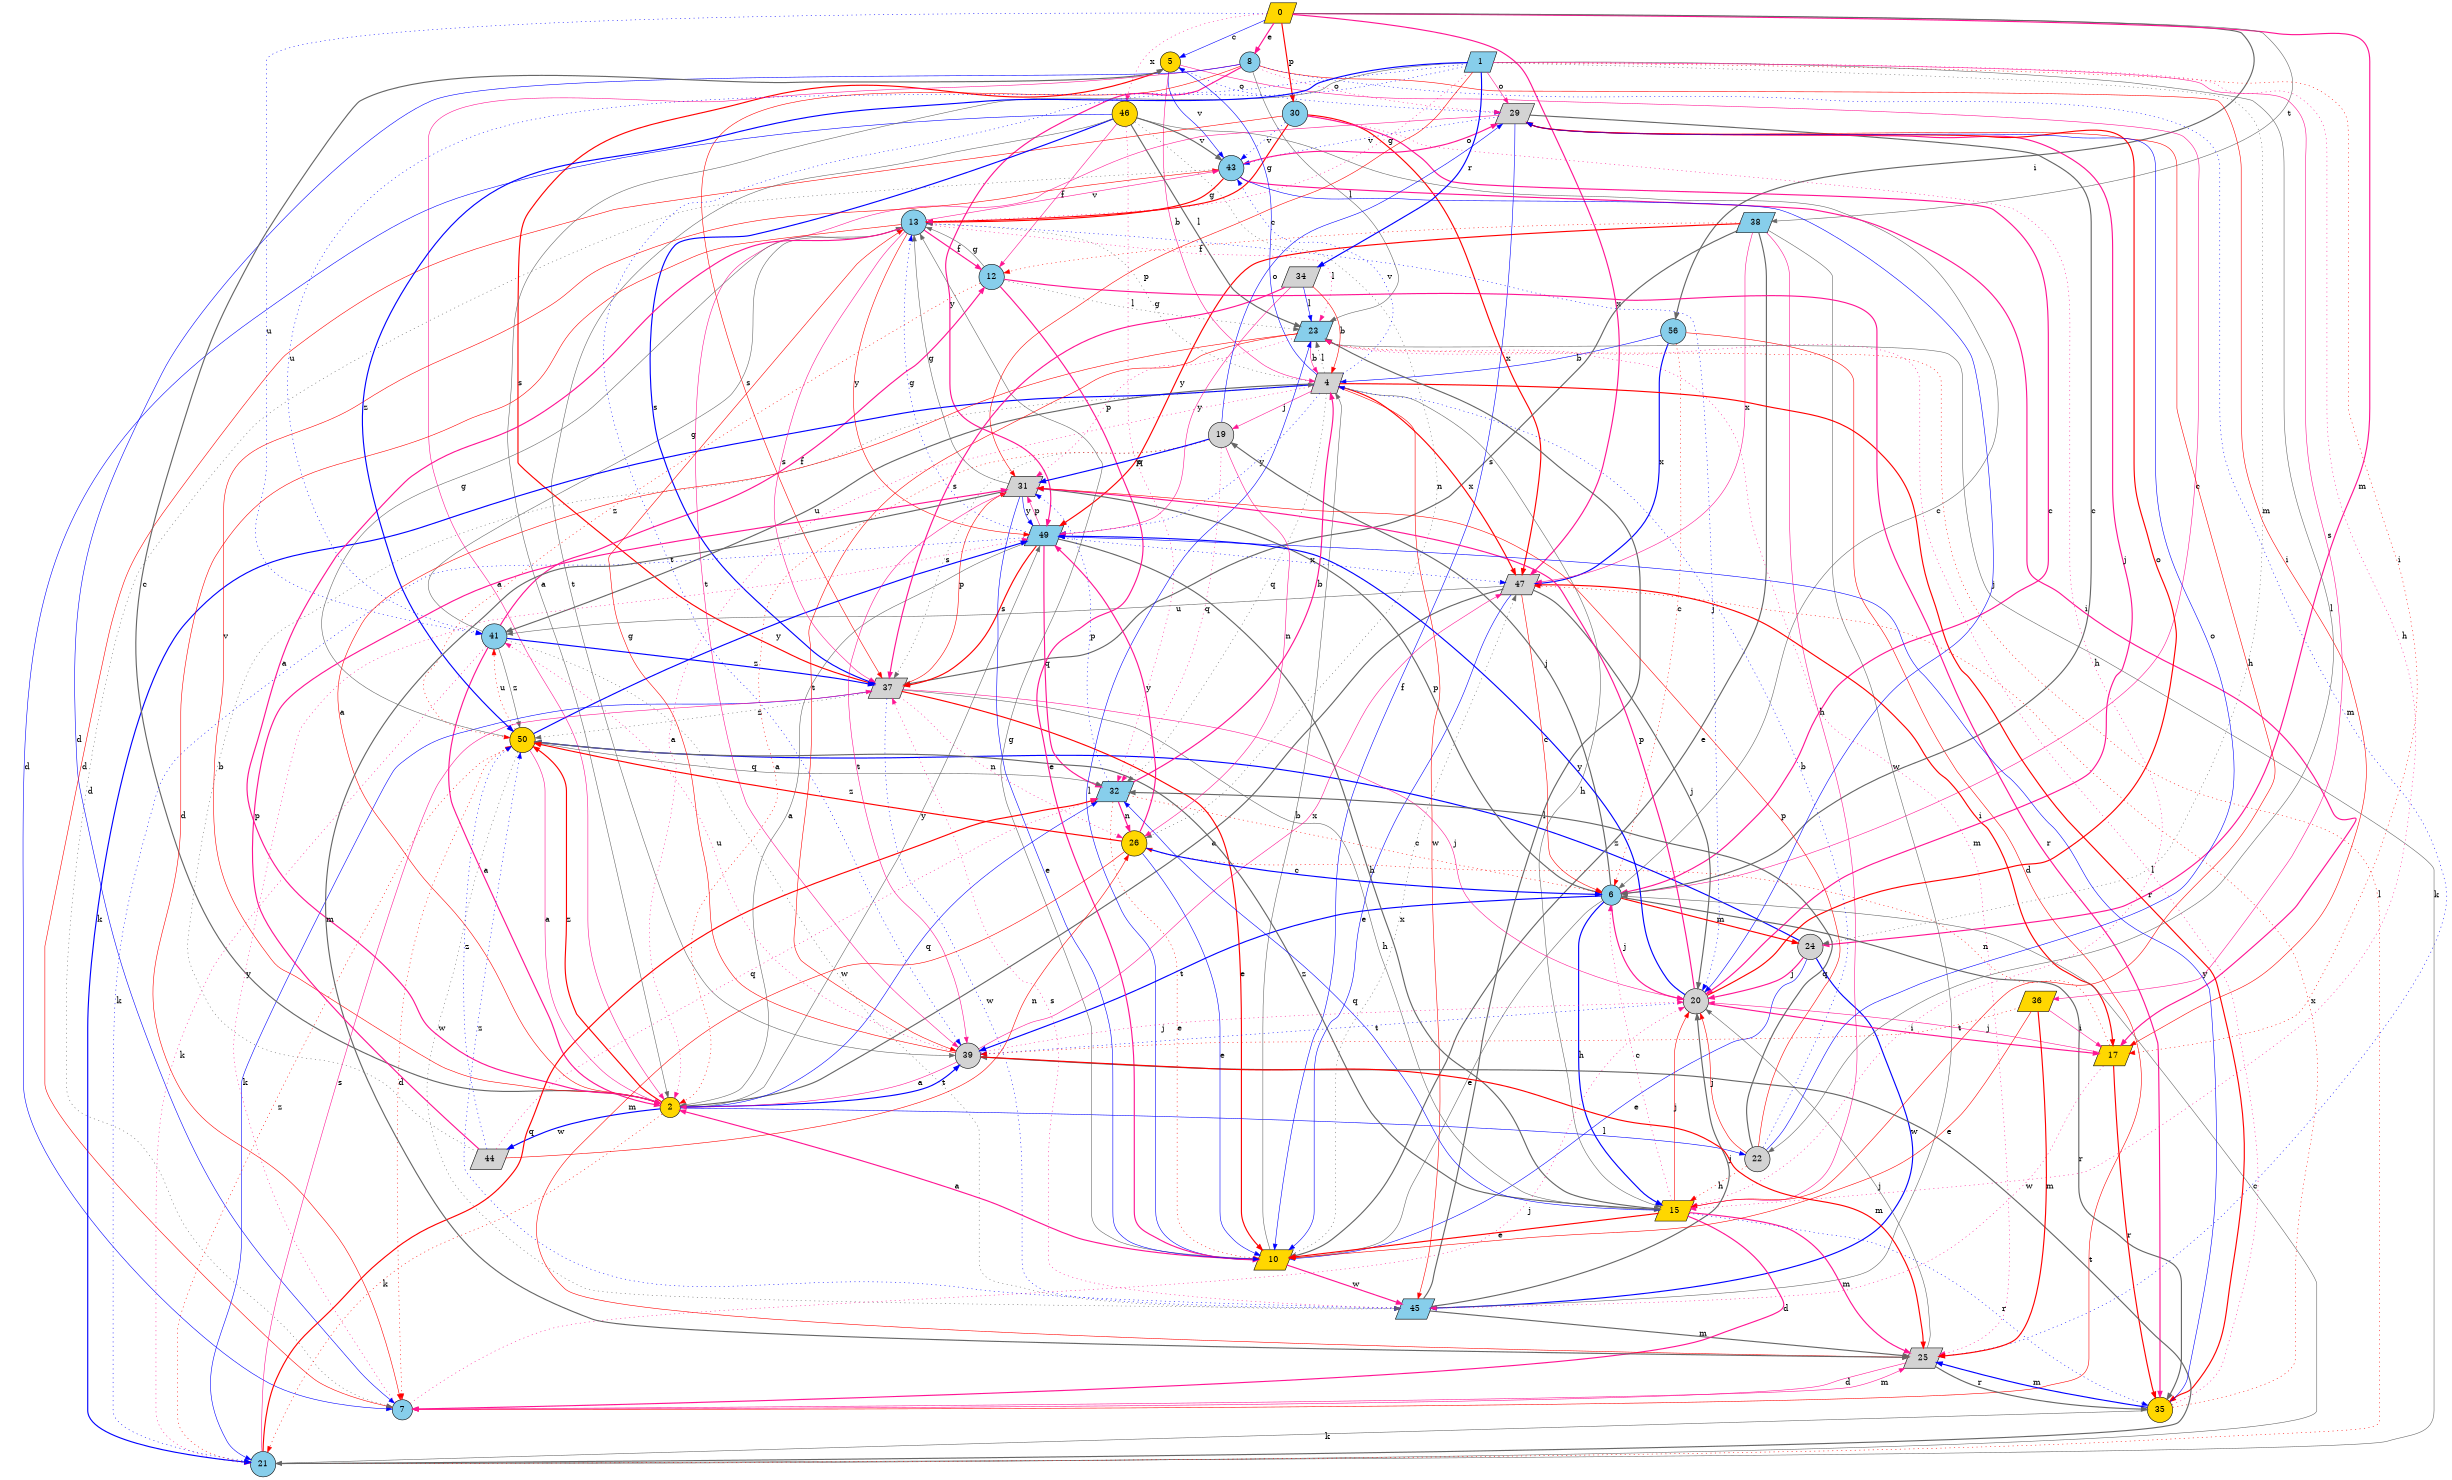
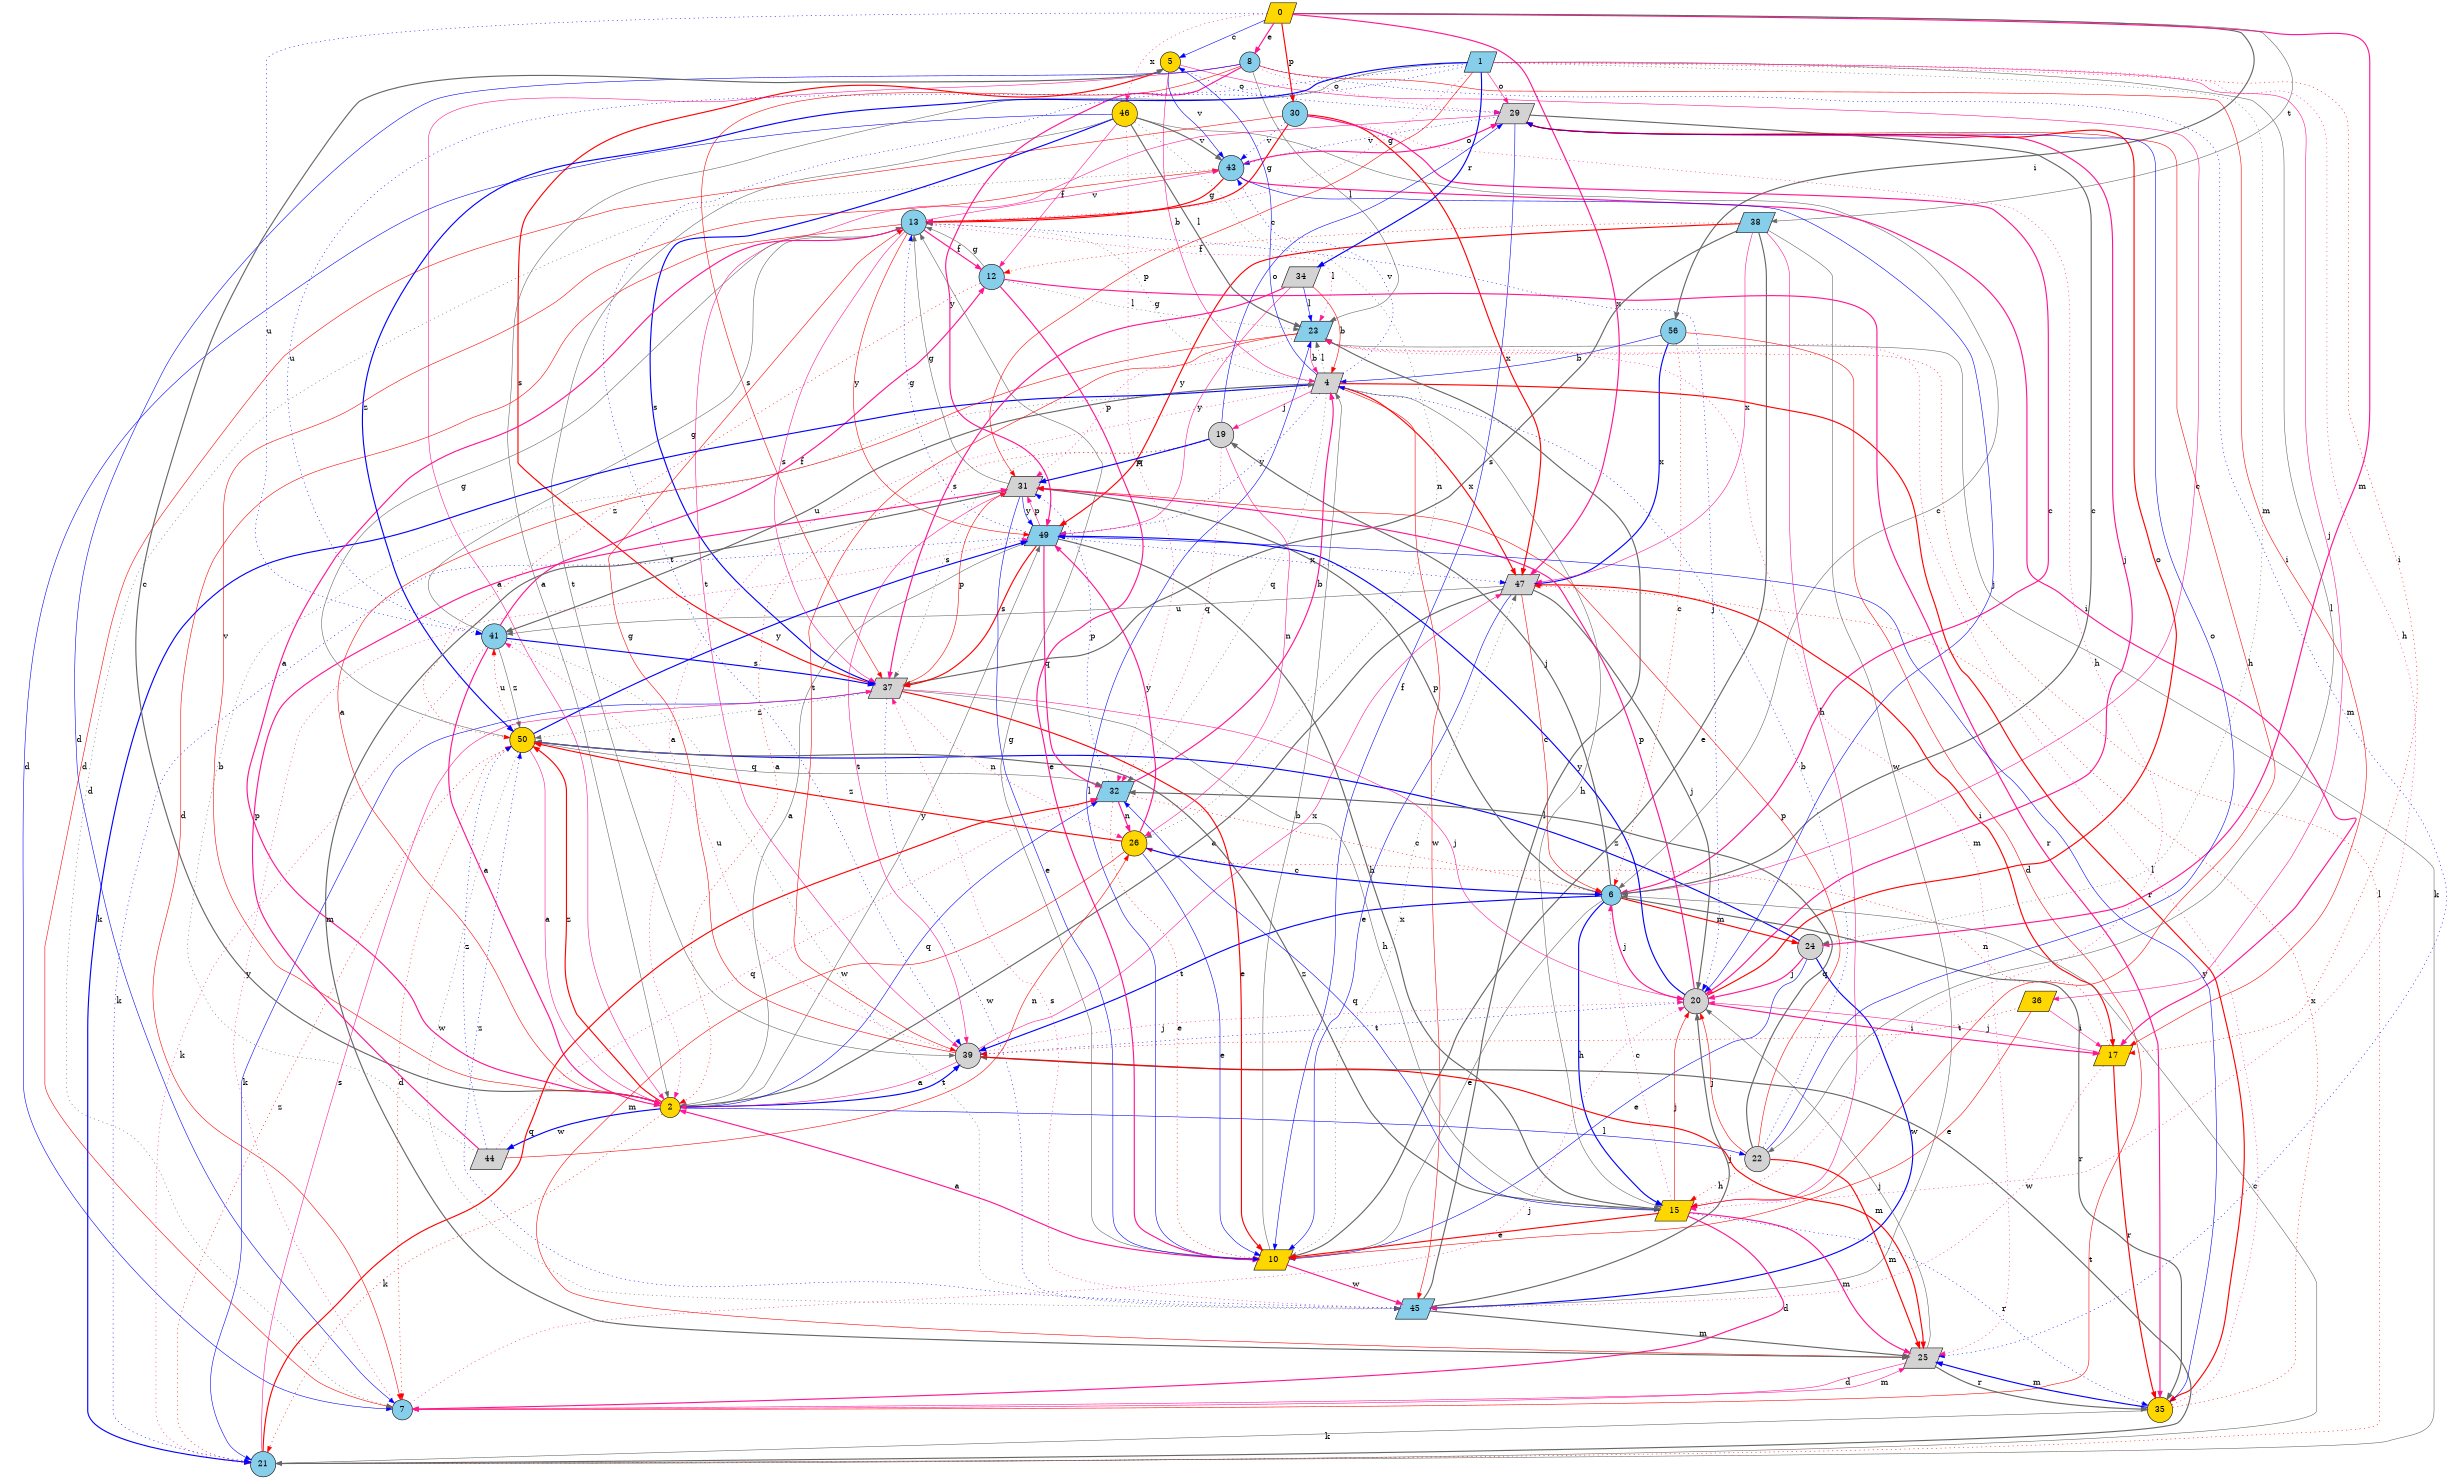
edge "1" -> "36": label "s" -> "j"
edge "41" -> "37": label "z" -> "s"
edge "36" -> "25": now "22" -> "25"
